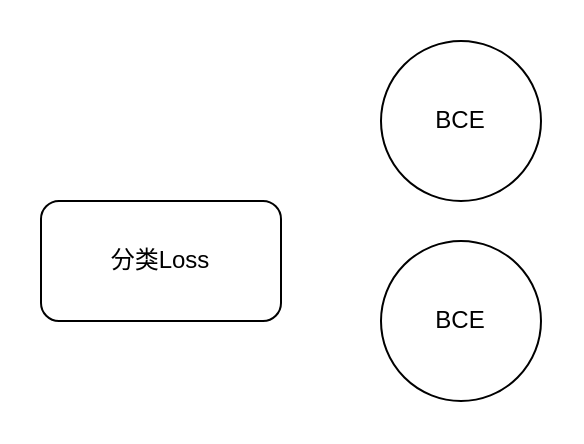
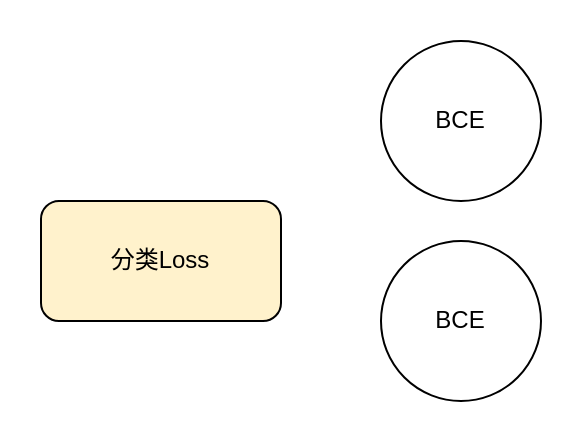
node "分类Loss": fillcolor #ffffff -> #fff2cc
